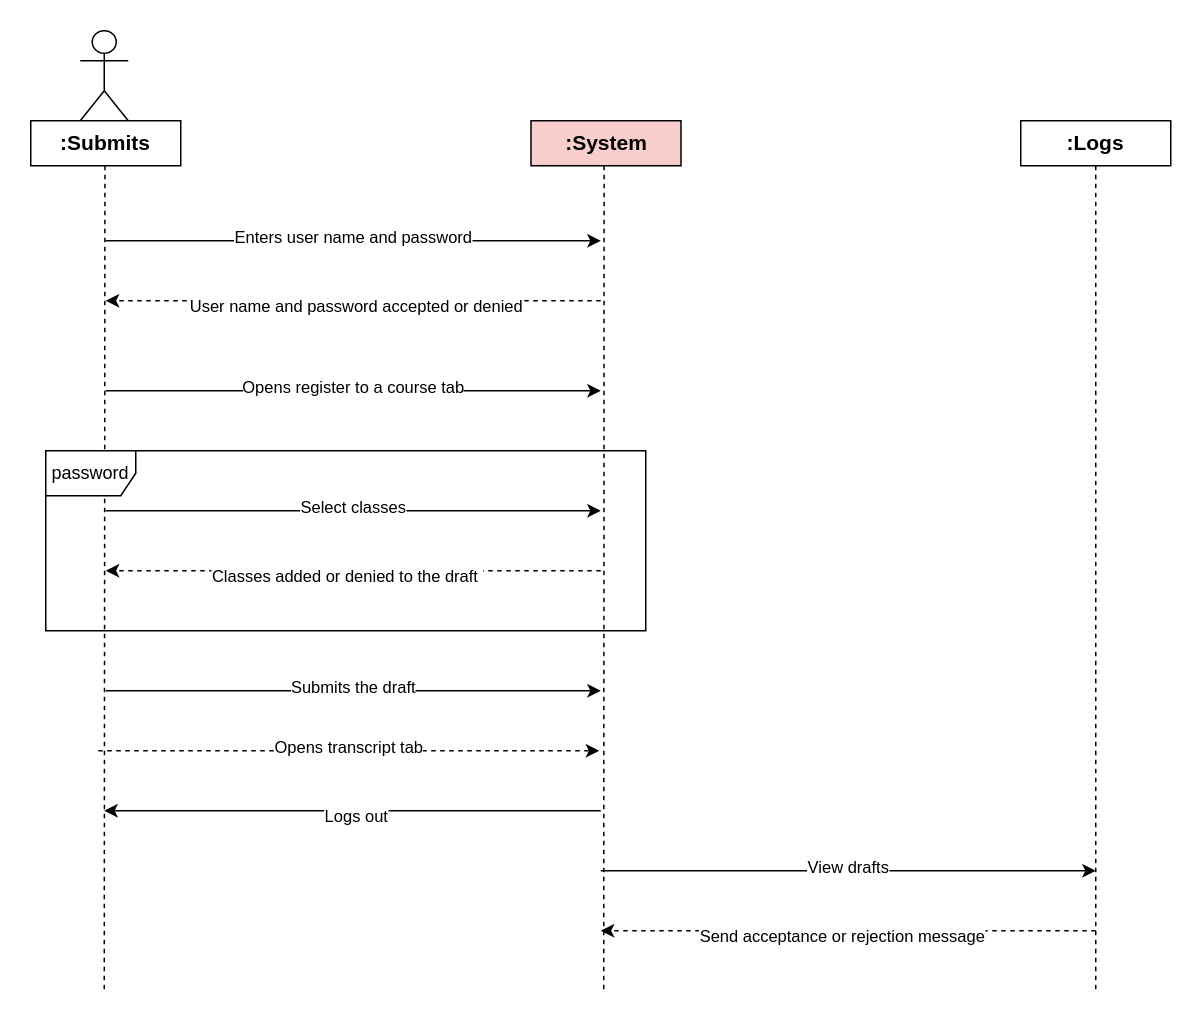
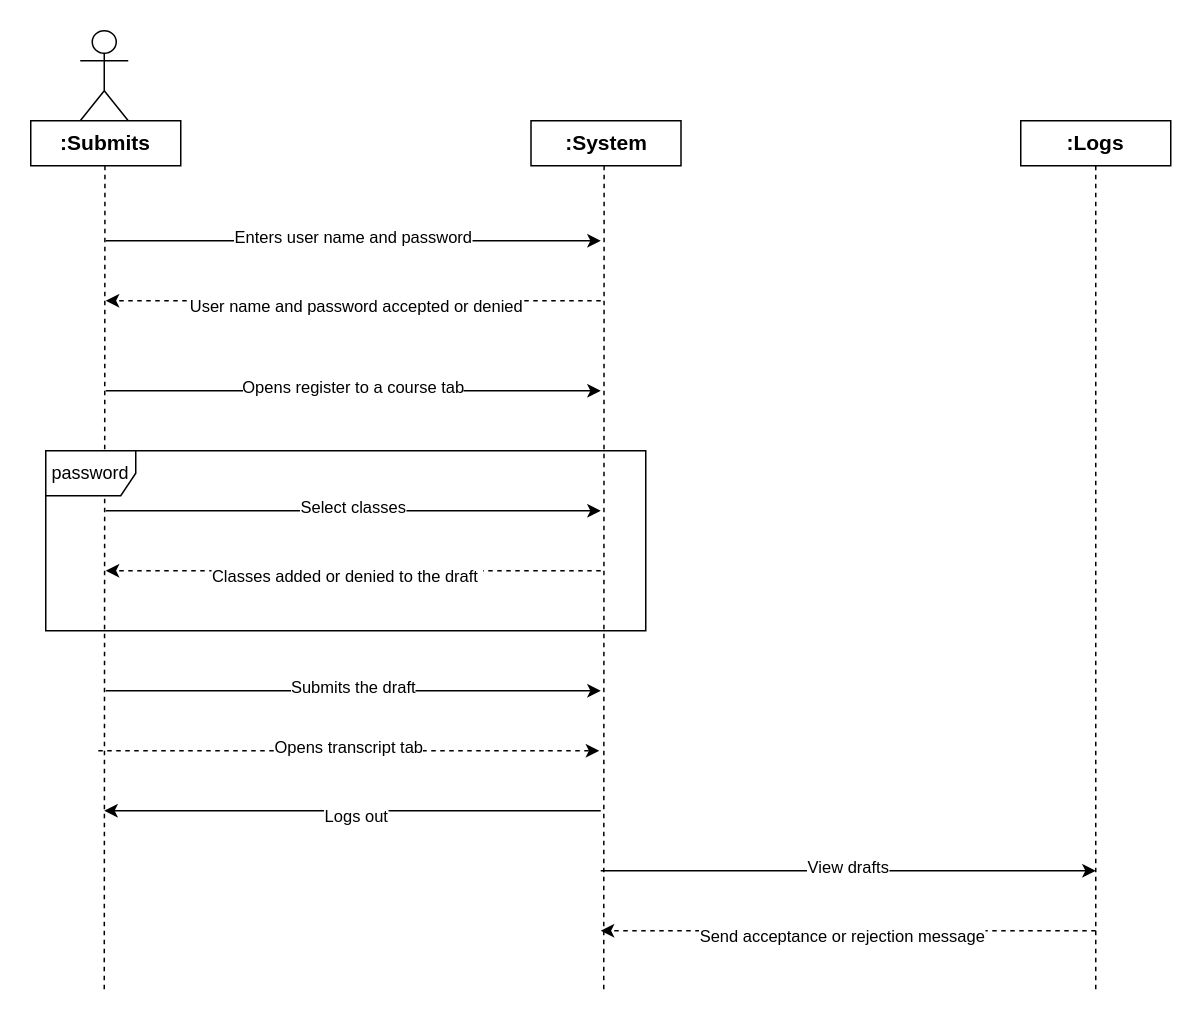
node ":System": fillcolor #f8cecc -> #ffffff
